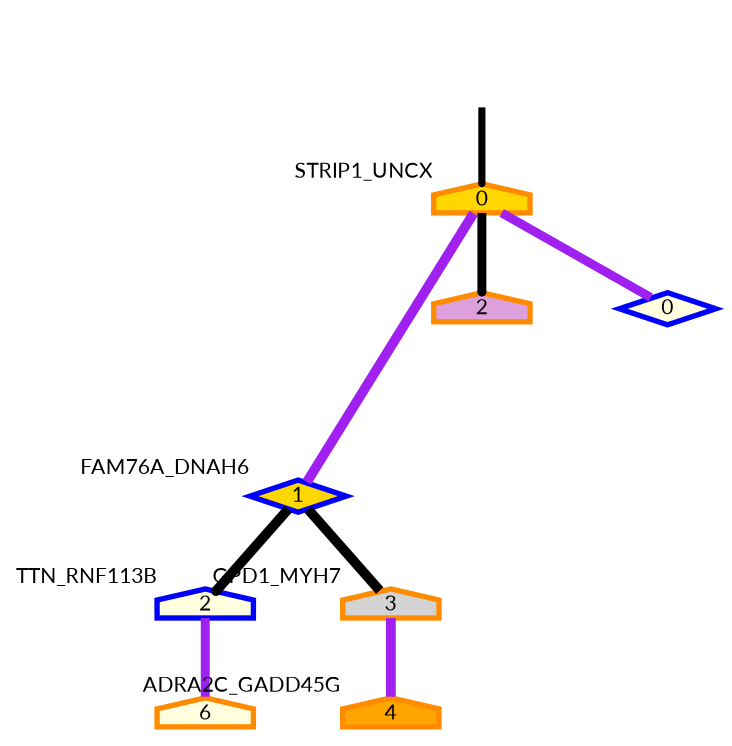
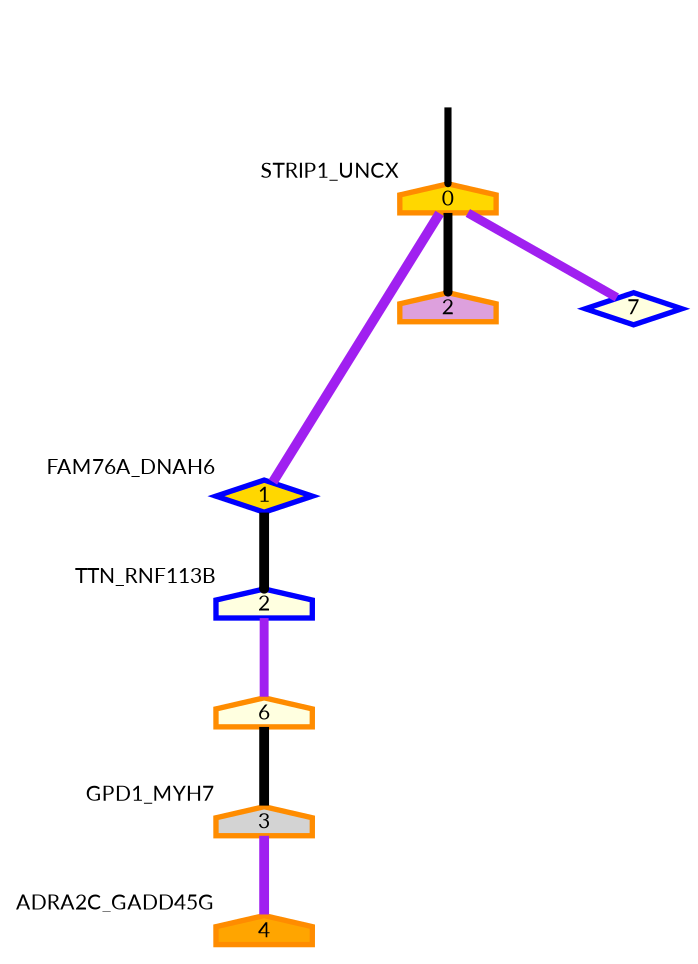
node "0": label "0" -> "7"
edge "1 FAM76A_DNAH6" -> "3 GPD1_MYH7": now "6" -> "3 GPD1_MYH7"
